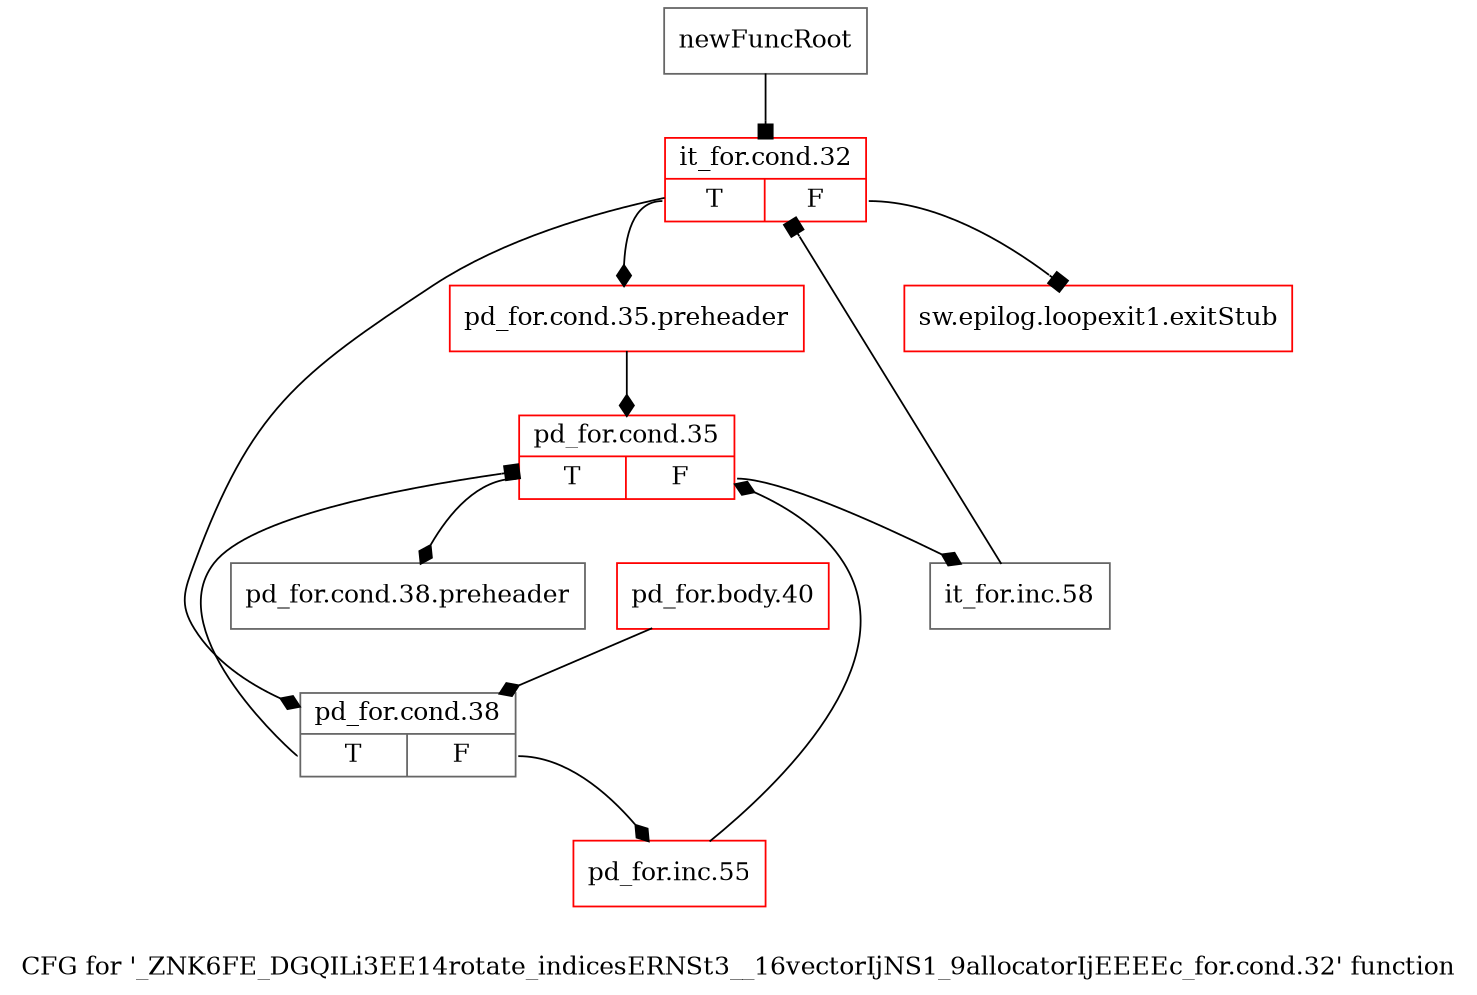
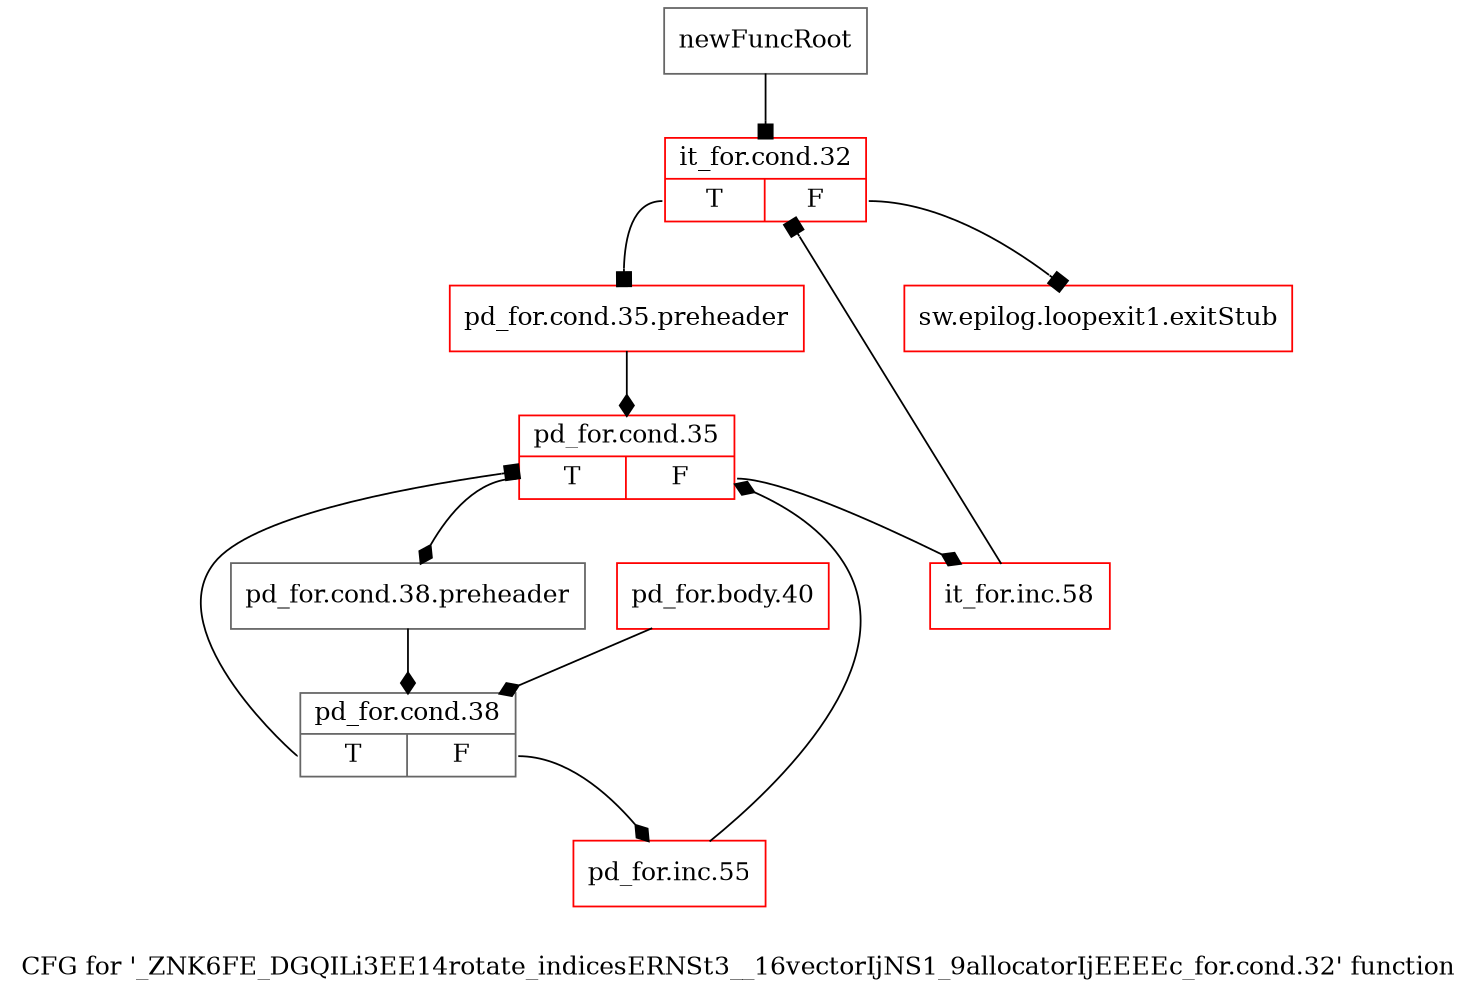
edge "it_for.cond.32" -> "pd_for.cond.35.preheader": arrowhead diamond -> box
edge "it_for.cond.32" -> "pd_for.cond.38": now "pd_for.cond.38.preheader" -> "pd_for.cond.38"
node "it_for.inc.58": color gray40 -> red
